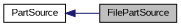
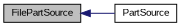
edge "FilePartSource" -> "PartSource": reversed
